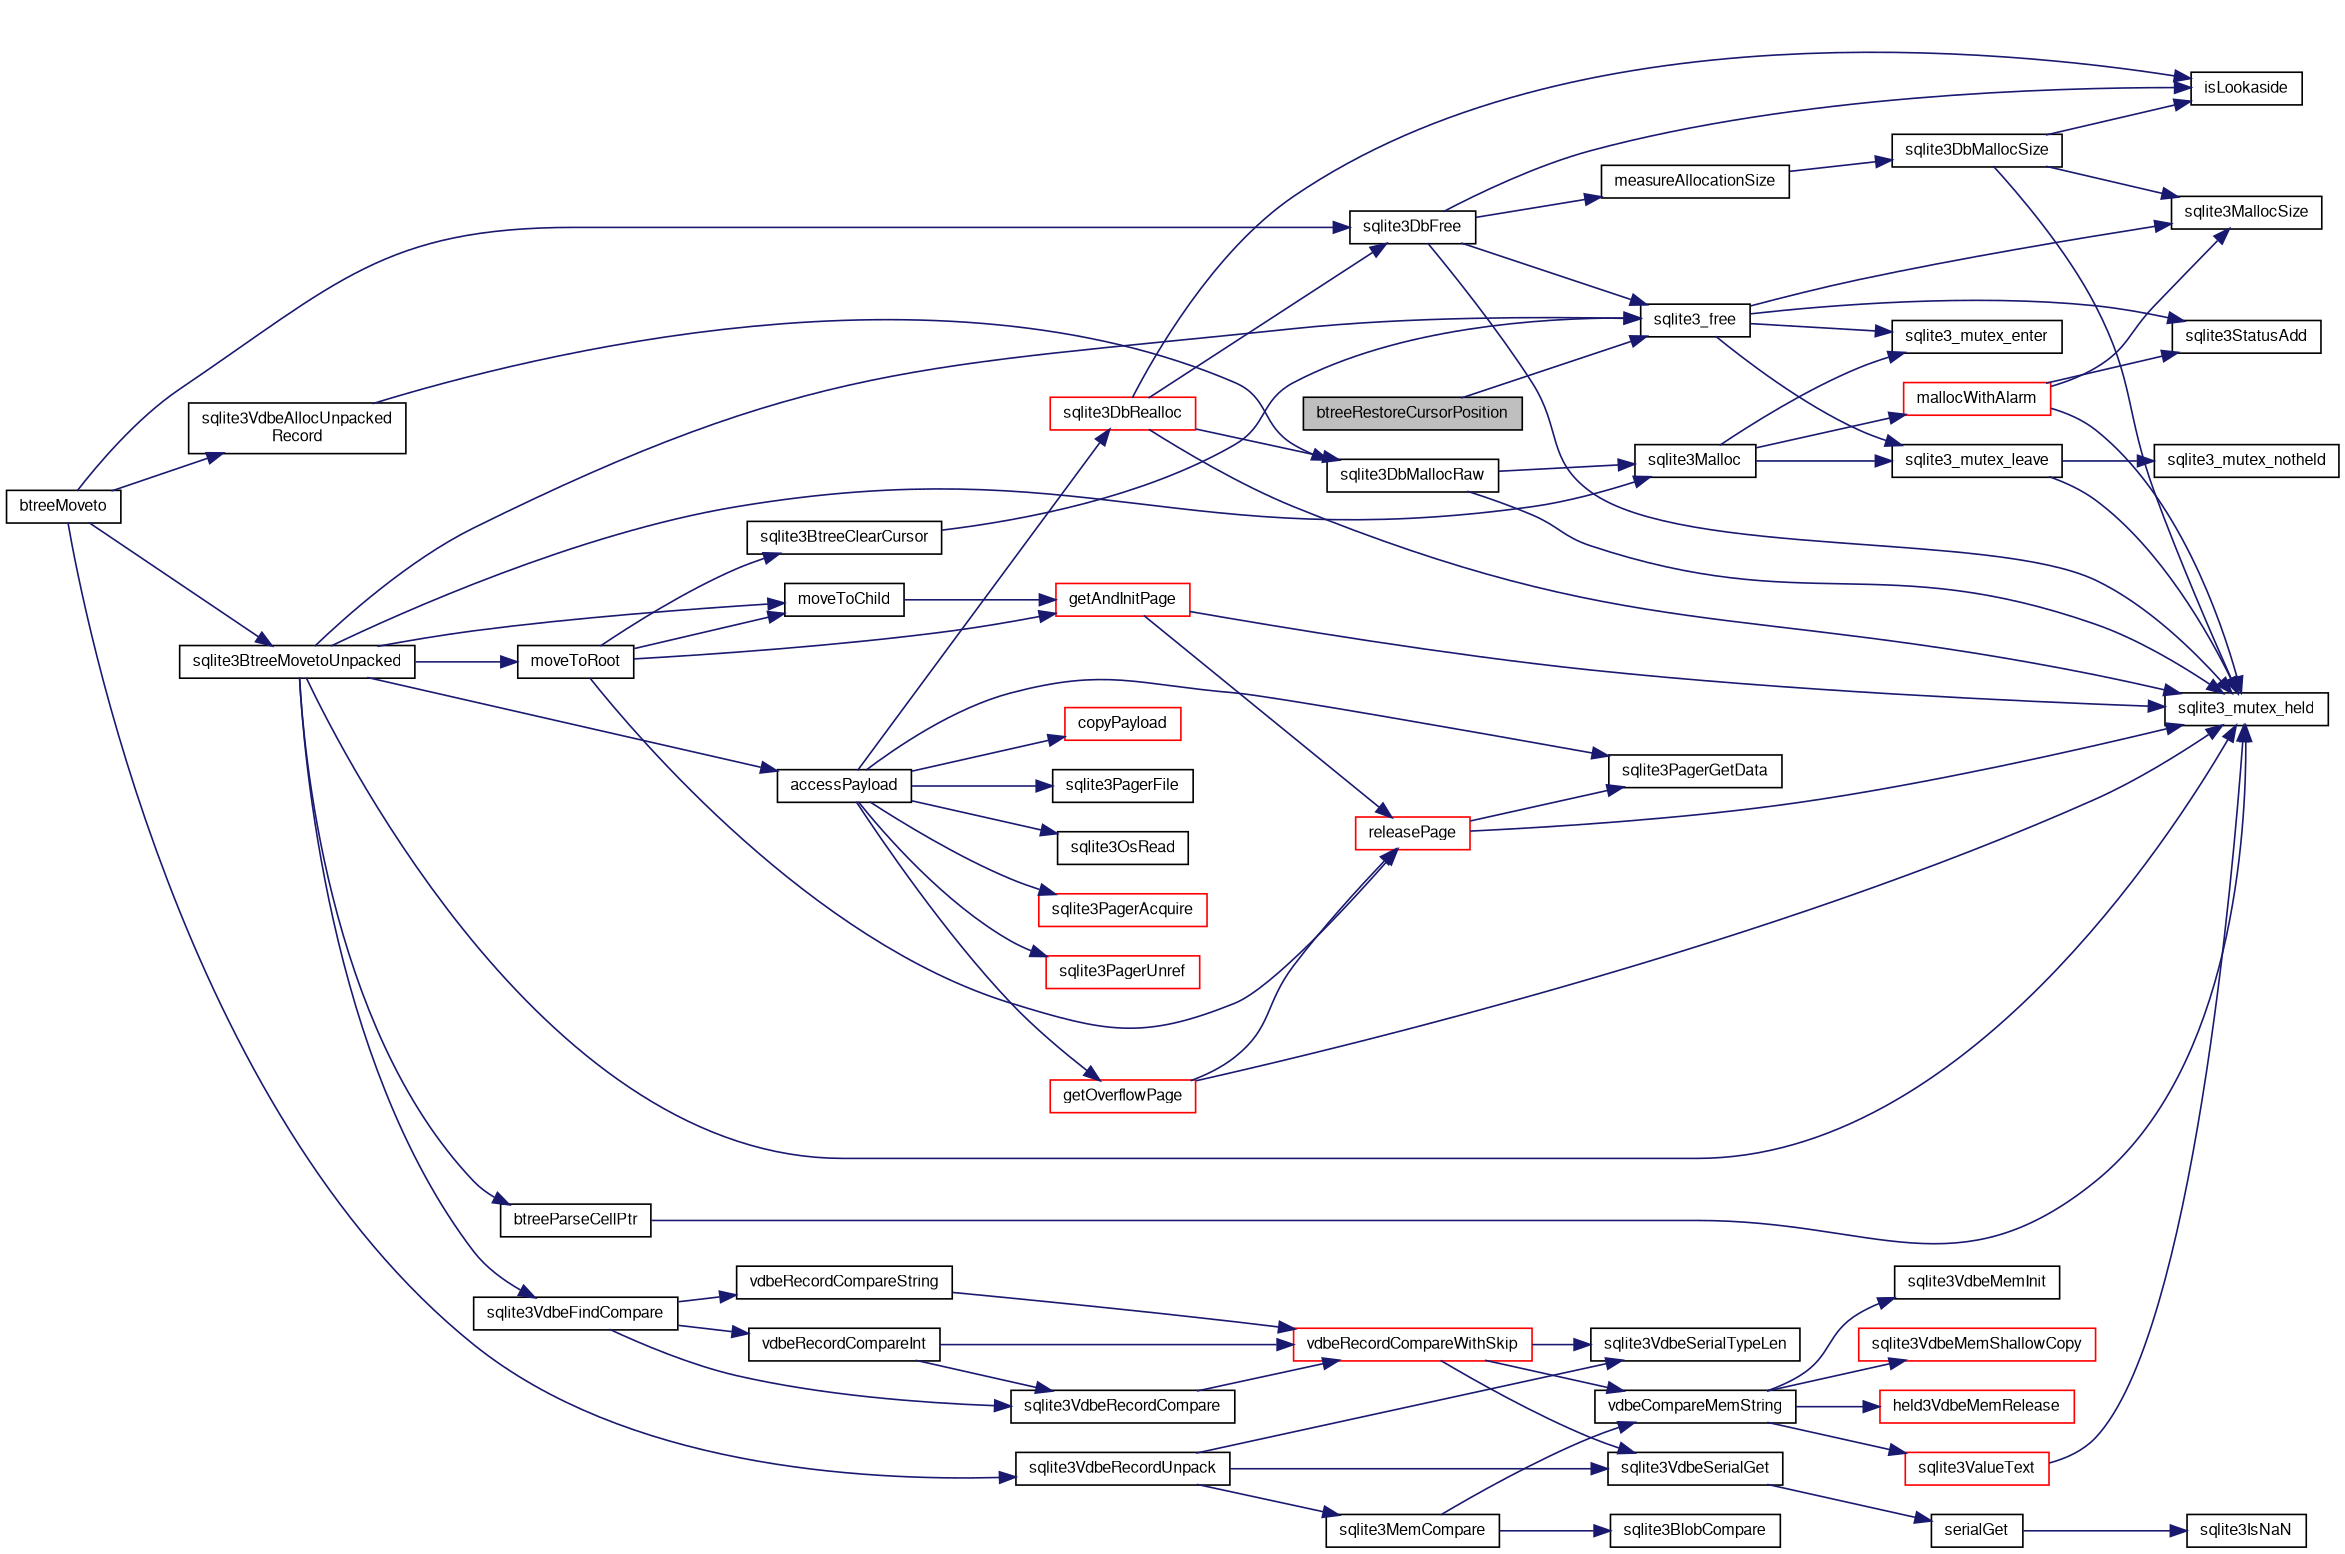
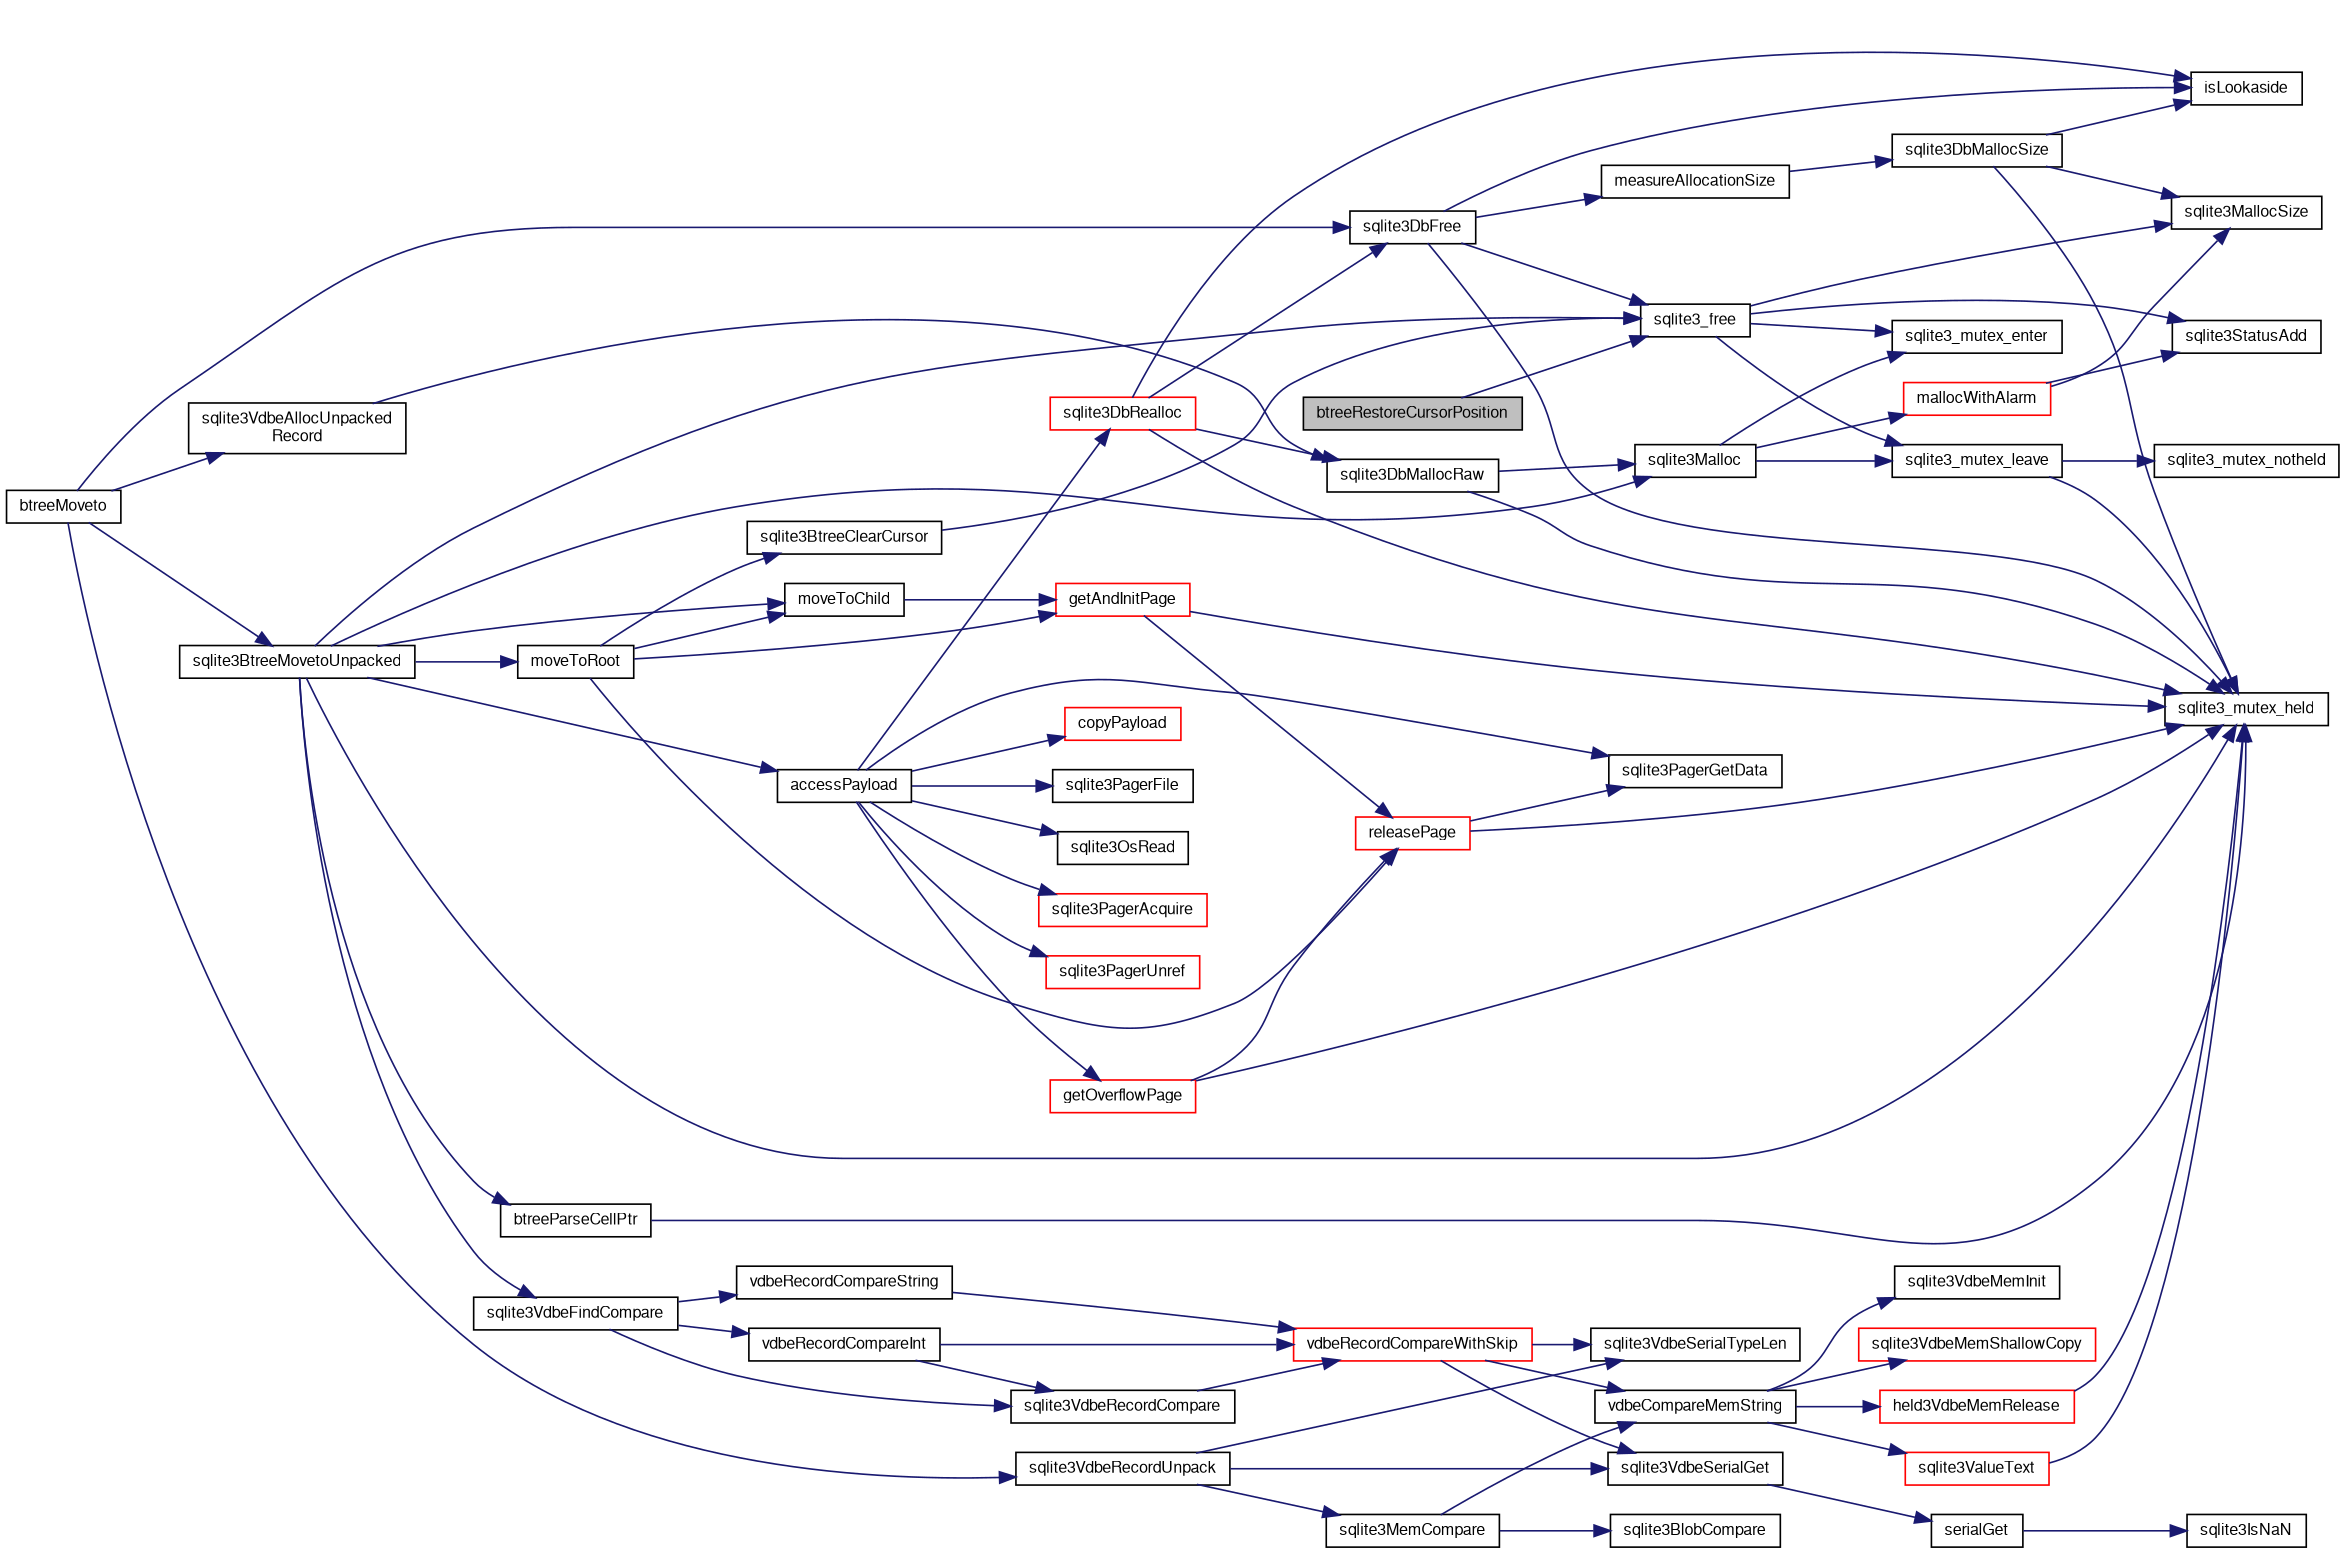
edge "mallocWithAlarm" -> "sqlite3_mutex_held": now "held3VdbeMemRelease" -> "sqlite3_mutex_held"
